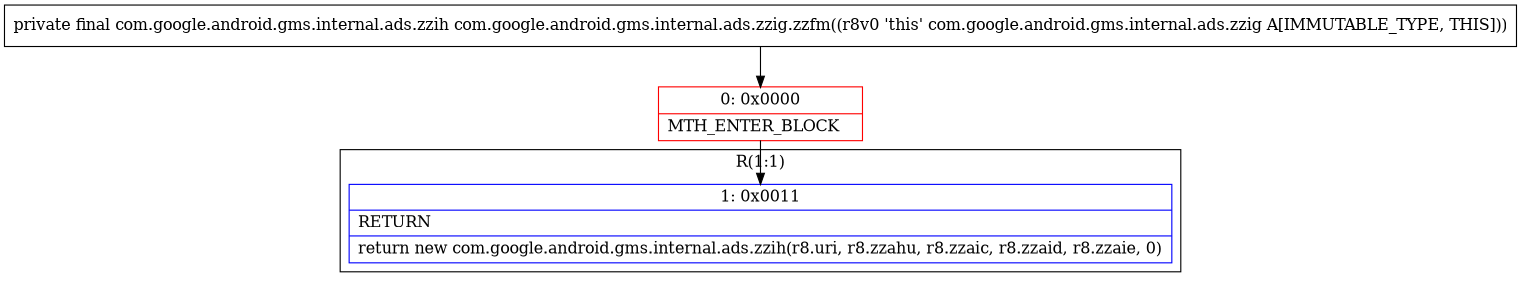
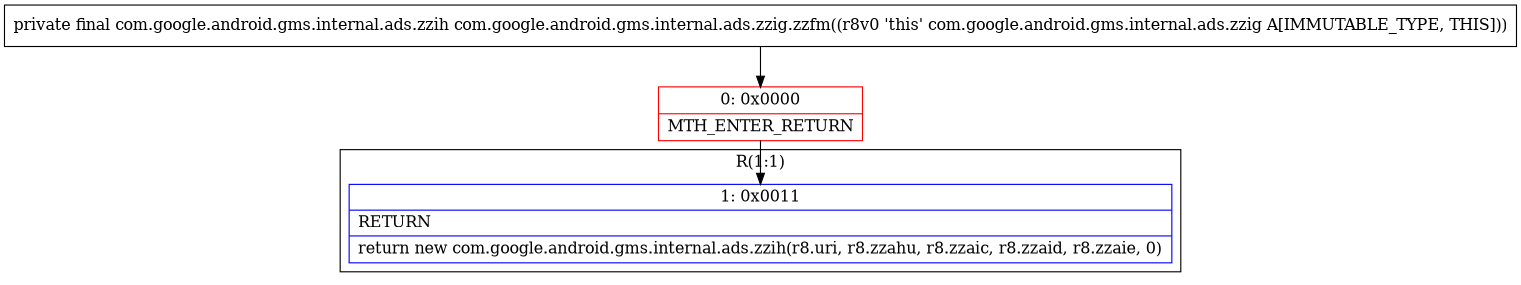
node "0: 0x0000": text "MTH_ENTER_BLOCK" -> "MTH_ENTER_RETURN"
